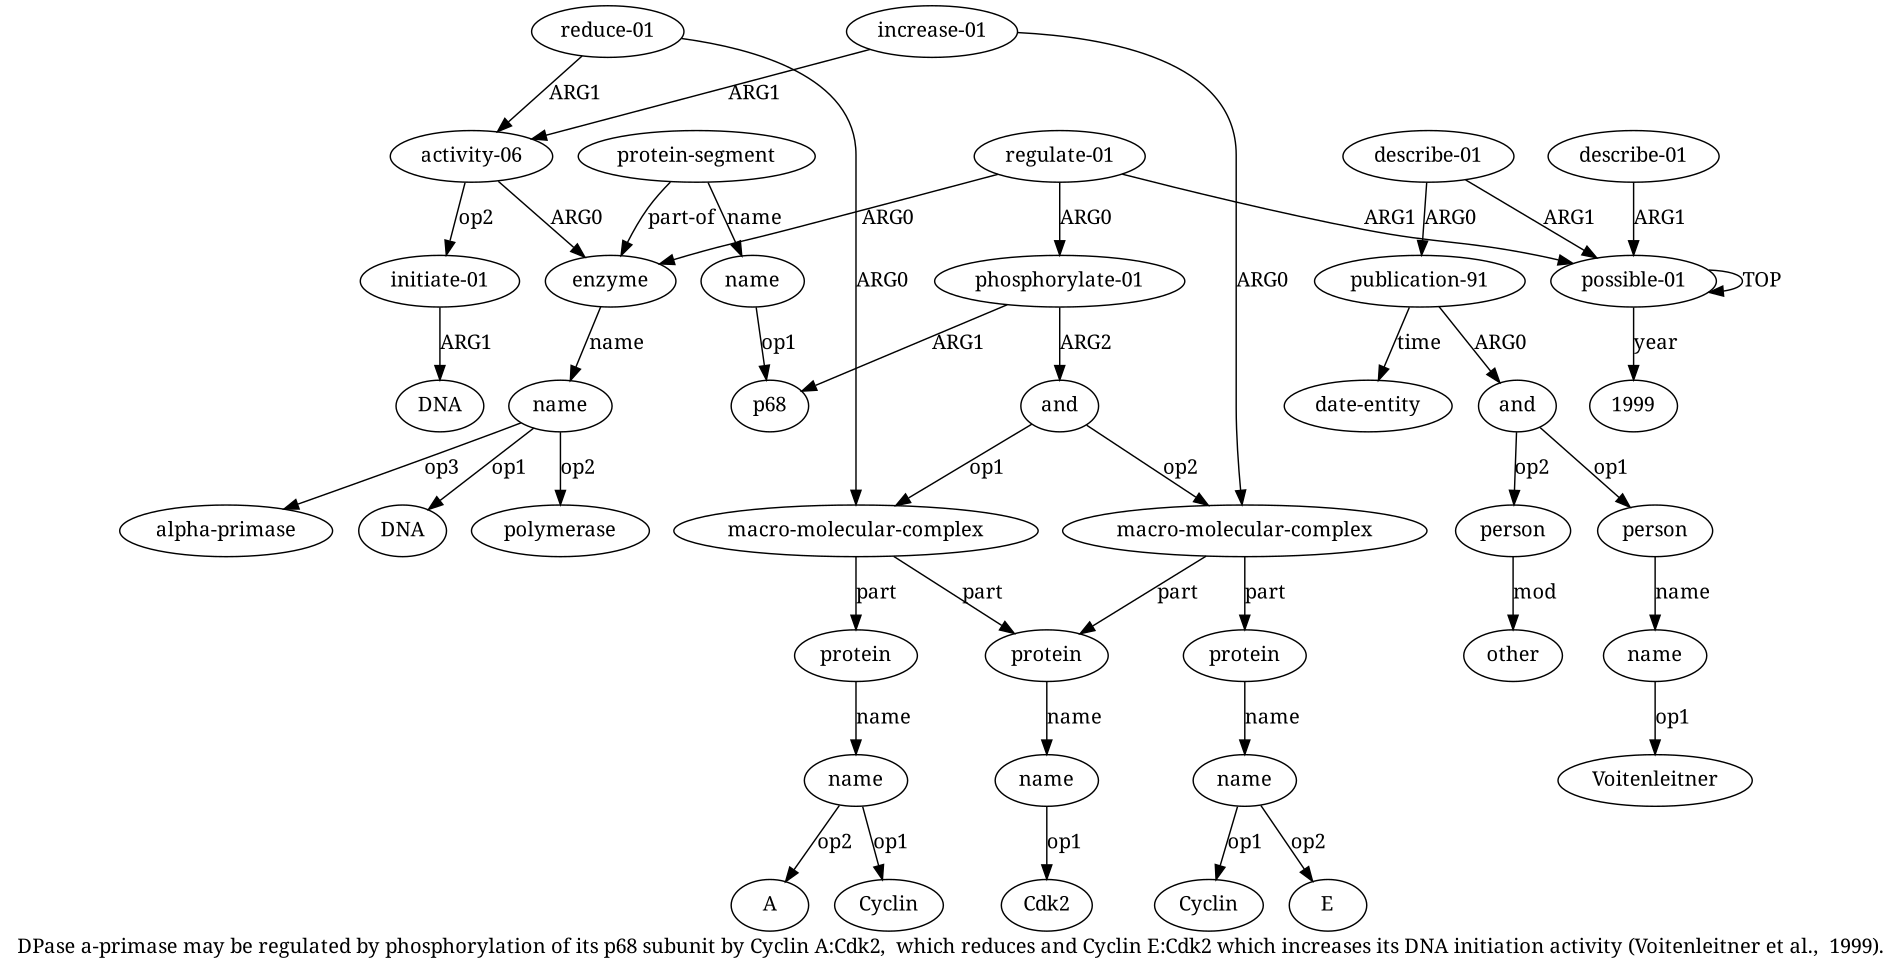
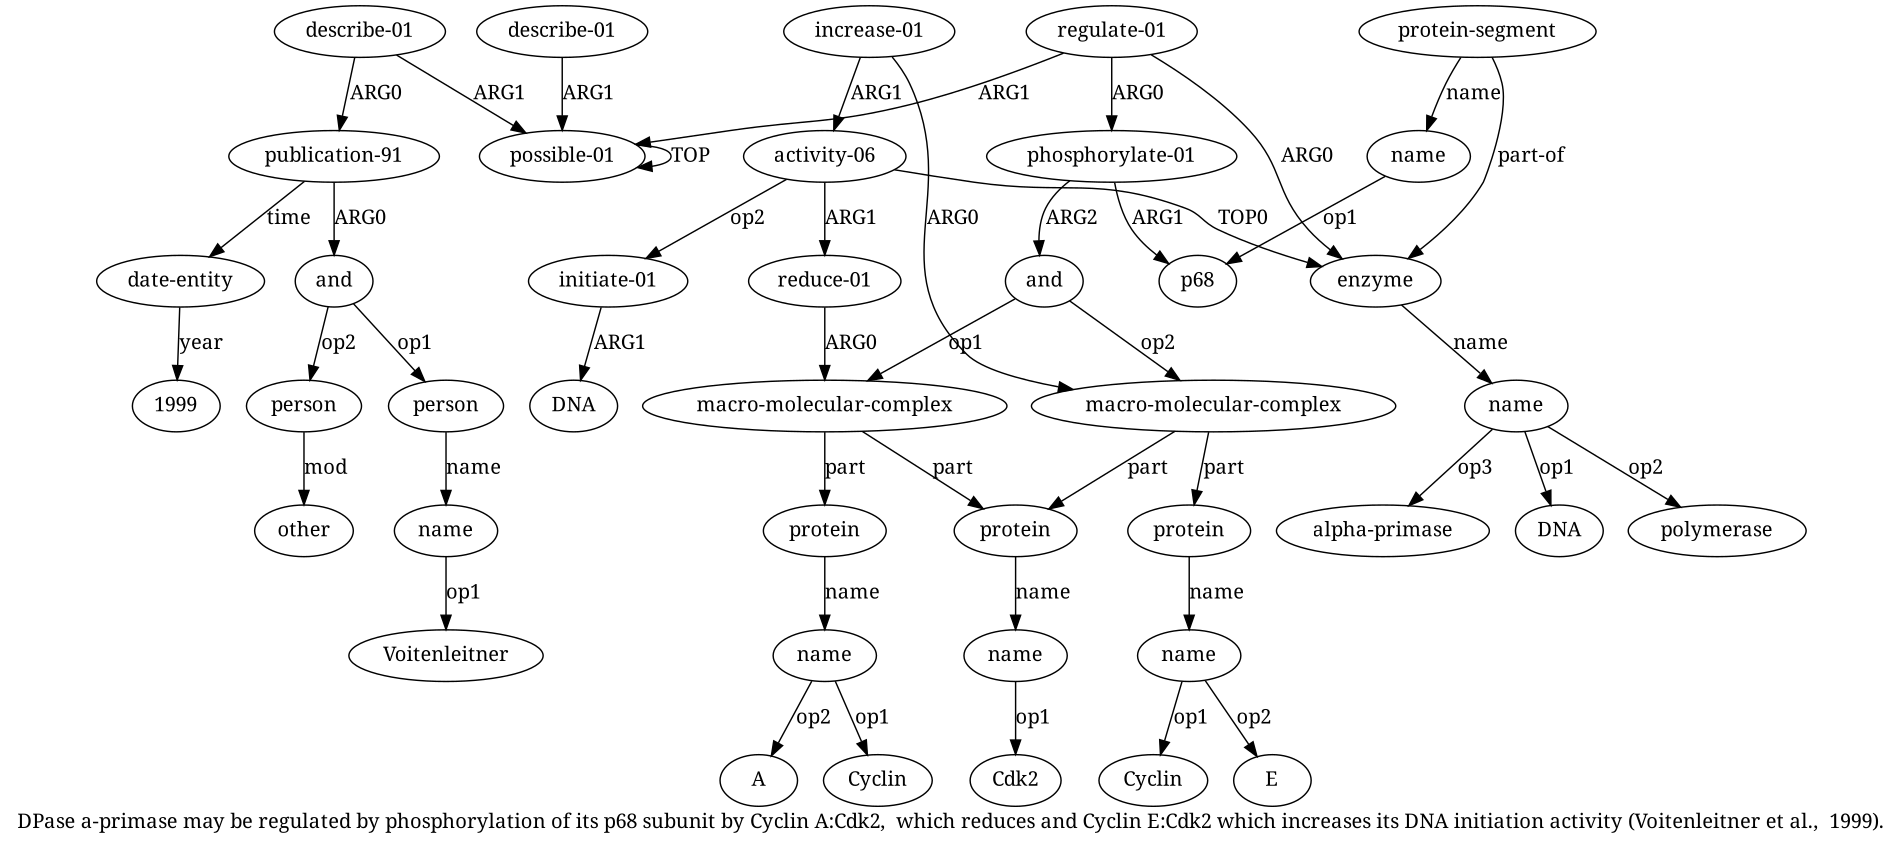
edge "reduce-01" -> "activity-06": reversed
edge "activity-06" -> "enzyme": label "ARG0" -> "TOP0"
edge "possible-01" -> "1999": now "date-entity" -> "1999"
